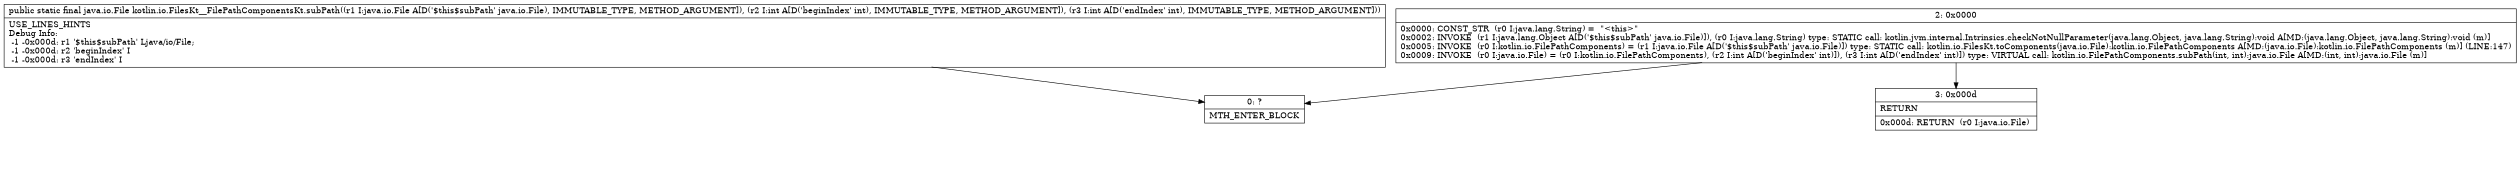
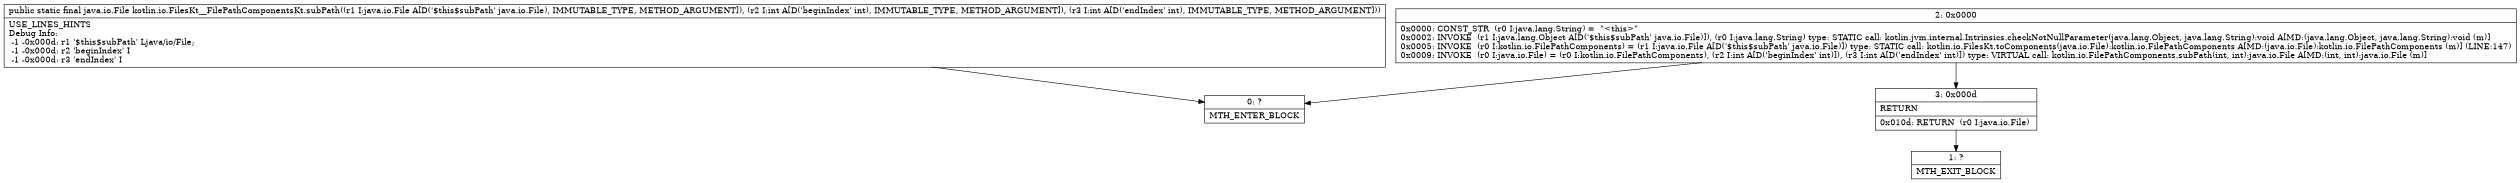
node "3: 0x000d": text "0x000d: RETURN  (r0 I:java.io.File)" -> "0x010d: RETURN  (r0 I:java.io.File)"
node "1: ?": added
